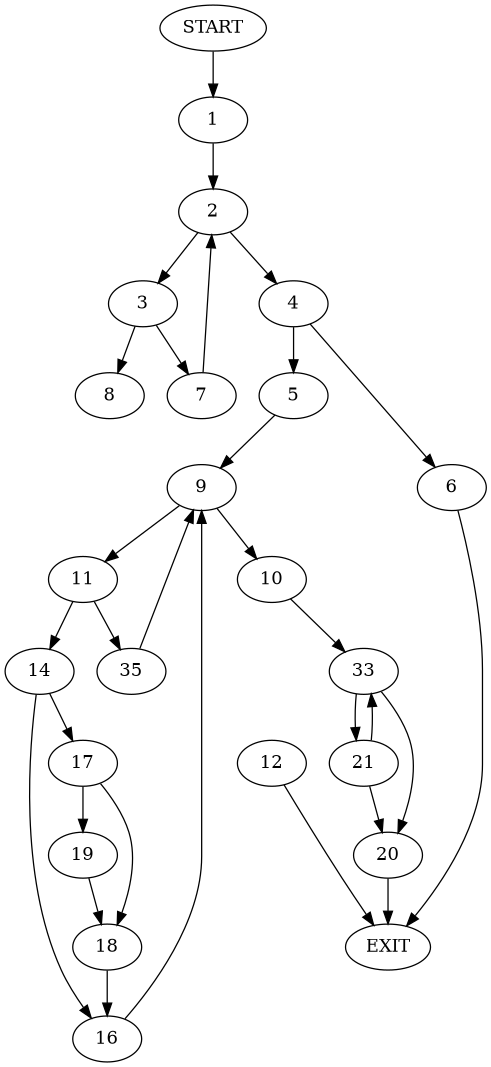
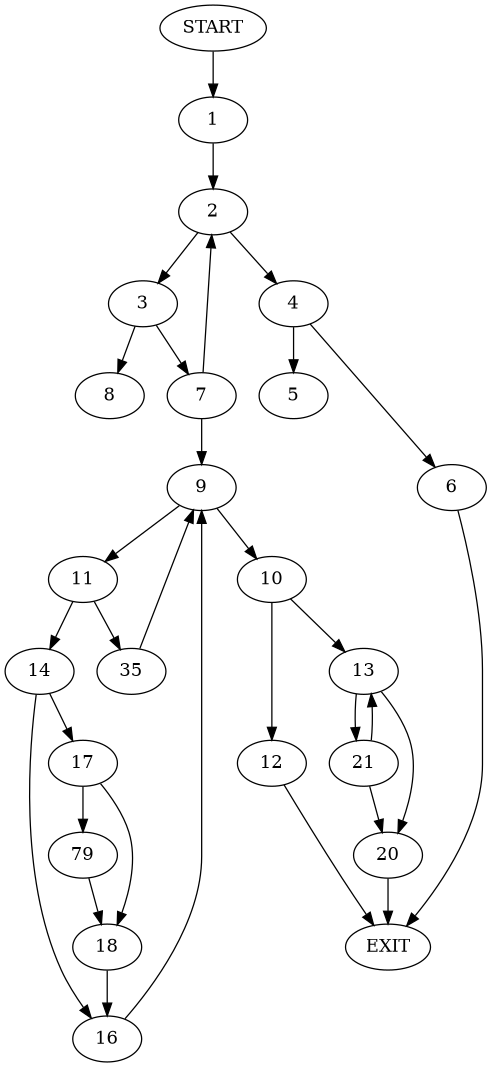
edge "5" -> "9": now "7" -> "9"
edge "10" -> "12": added
node "33": label "33" -> "13"
node "19": label "19" -> "79"
